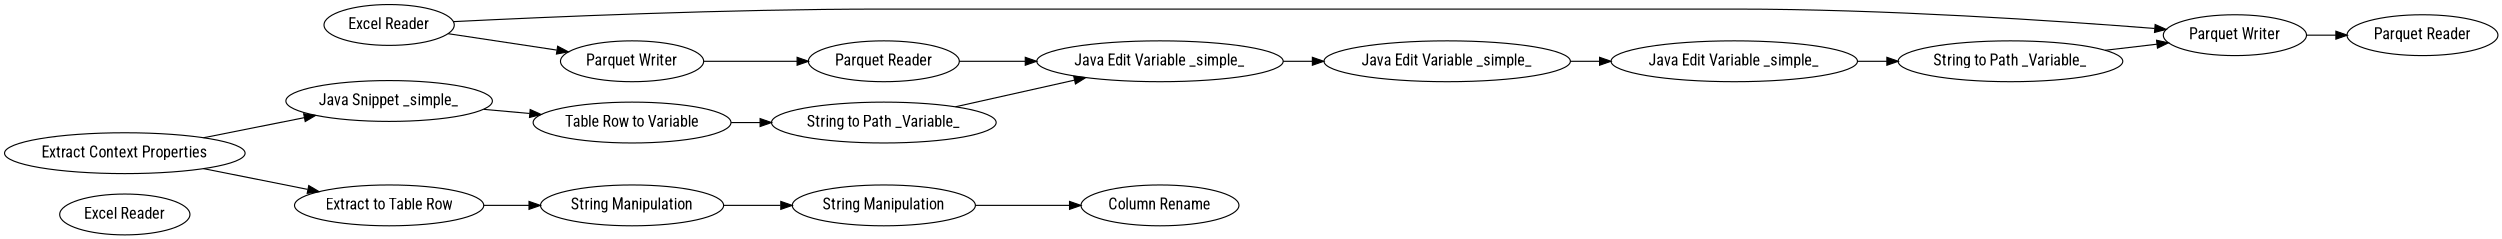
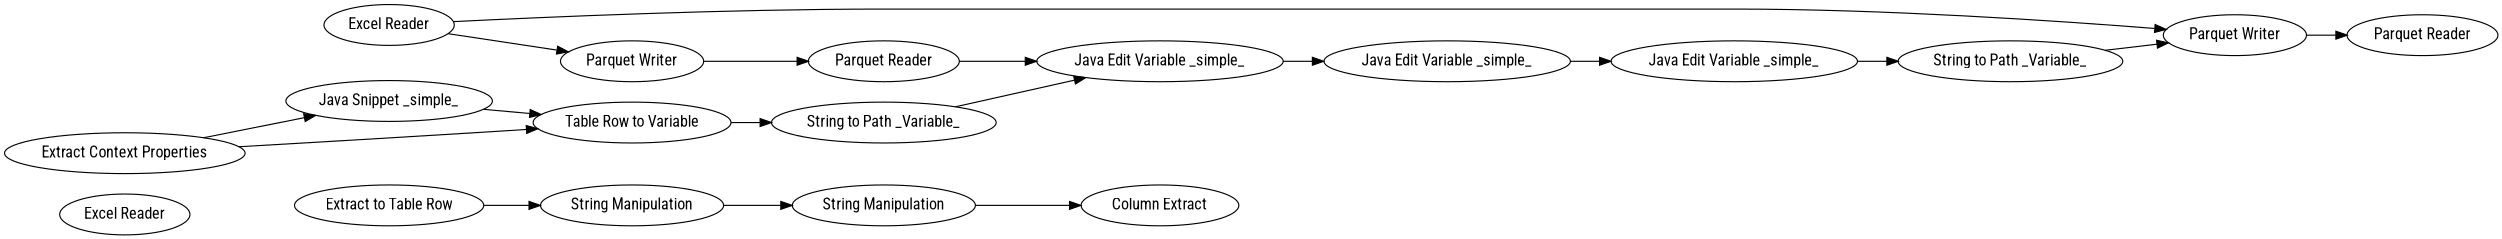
edge "Extract Context Properties" -> "Extract to Table Row": now "Extract Context Properties" -> "Table Row to Variable"
node "Column Rename": label "Column Rename" -> "Column Extract"
